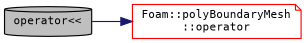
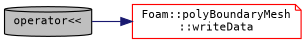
node "Foam::polyBoundaryMesh ::operator": label "Foam::polyBoundaryMesh ::operator" -> "Foam::polyBoundaryMesh ::writeData"
